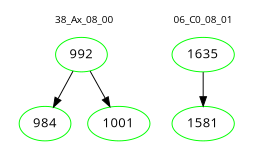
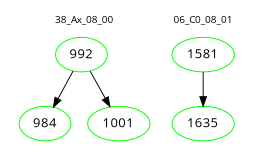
edge "1635" -> "1581": reversed
